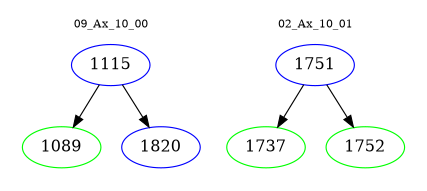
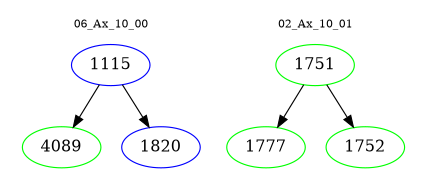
cluster "09_Ax_10_00": label "09_Ax_10_00" -> "06_Ax_10_00"
node "1751": color blue -> green
node "1089": label "1089" -> "4089"
node "1737": label "1737" -> "1777"
